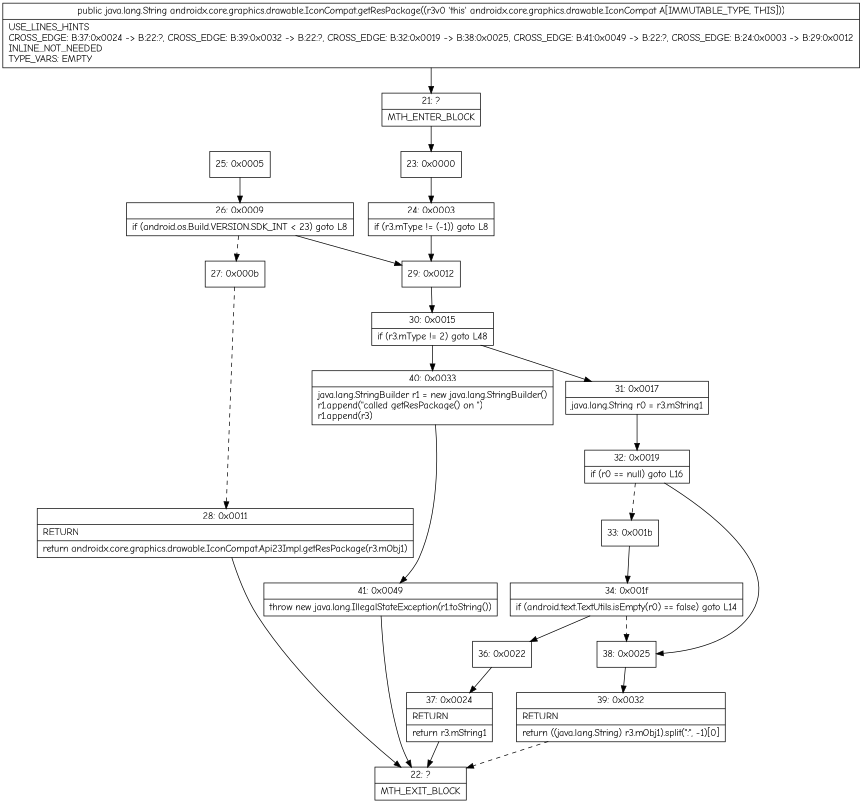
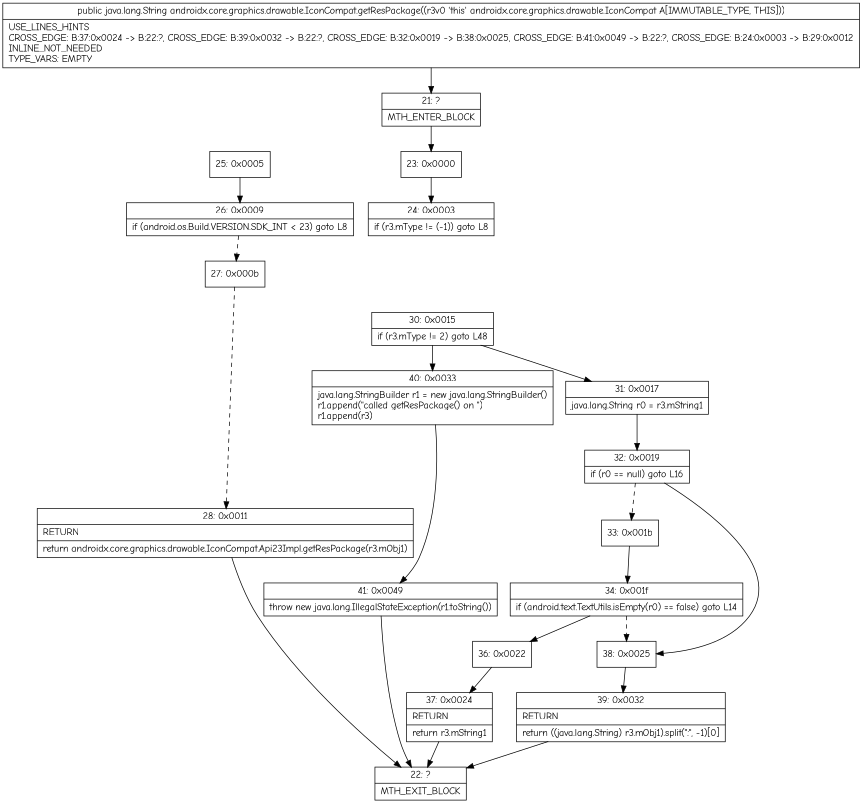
node "29: 0x0012": removed
edge "39: 0x0032" -> "22: ?": style dashed -> solid
